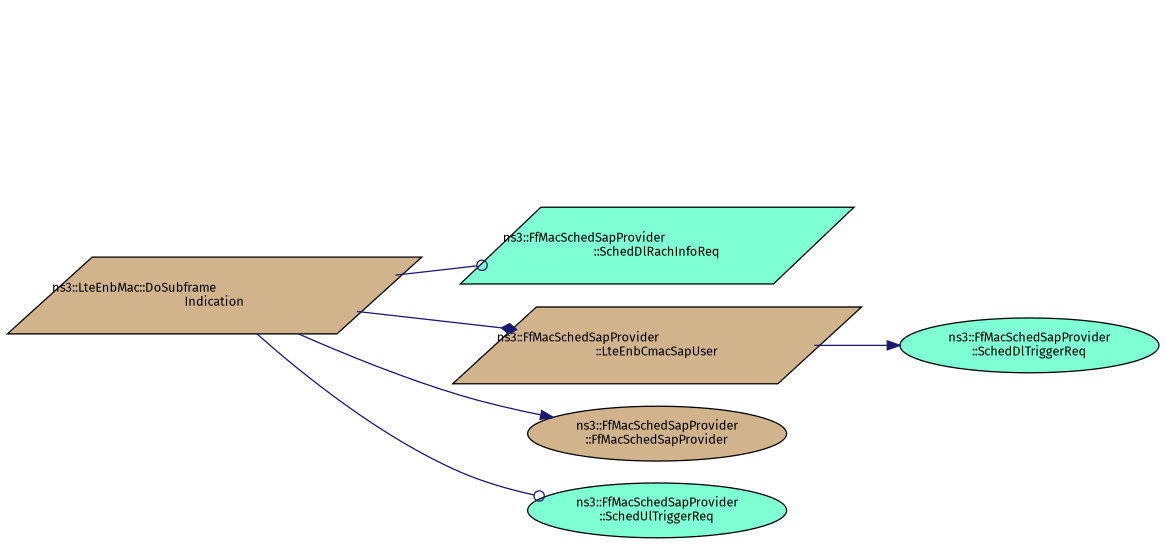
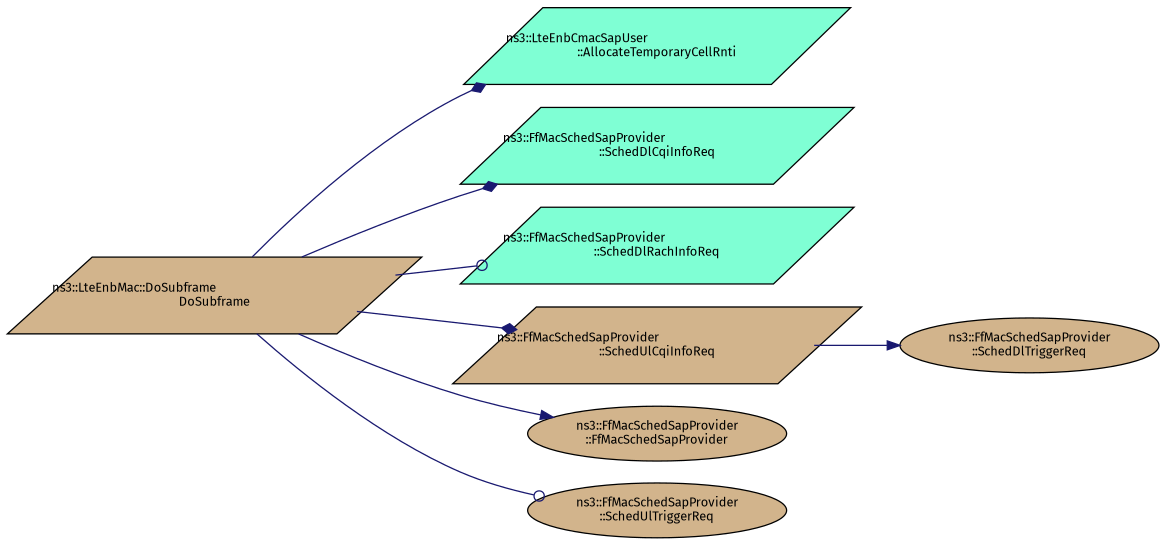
node "ns3::LteEnbCmacSapUser ::AllocateTemporaryCellRnti": added
node "ns3::FfMacSchedSapProvider ::SchedDlCqiInfoReq": added
node "ns3::LteEnbMac::DoSubframe Indication": label "ns3::LteEnbMac::DoSubframe Indication" -> "ns3::LteEnbMac::DoSubframe DoSubframe"
node "ns3::FfMacSchedSapProvider ::LteEnbCmacSapUser": label "ns3::FfMacSchedSapProvider ::LteEnbCmacSapUser" -> "ns3::FfMacSchedSapProvider ::SchedUlCqiInfoReq"
node "ns3::FfMacSchedSapProvider ::SchedDlTriggerReq": fillcolor aquamarine -> tan
node "ns3::FfMacSchedSapProvider ::SchedUlTriggerReq": fillcolor aquamarine -> tan
